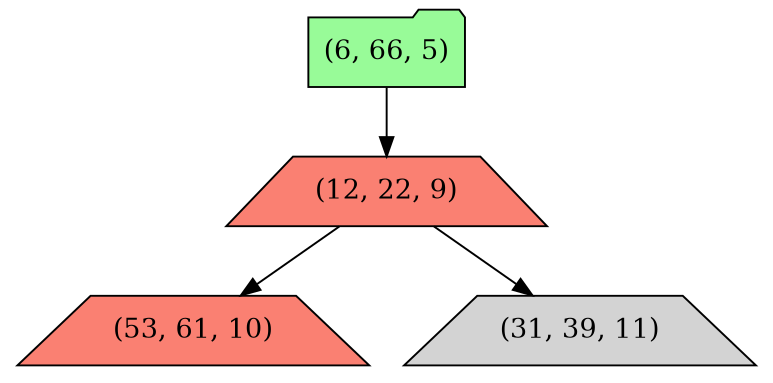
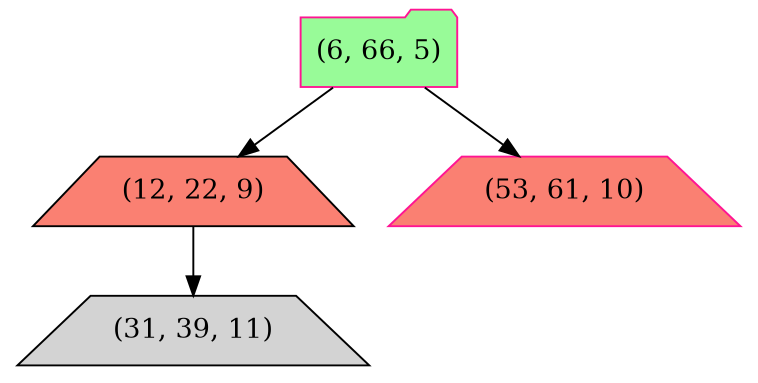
node "(6, 66, 5)": color black -> deeppink
edge "(12, 22, 9)" -> "(53, 61, 10)": now "(6, 66, 5)" -> "(53, 61, 10)"
node "(53, 61, 10)": color black -> deeppink
